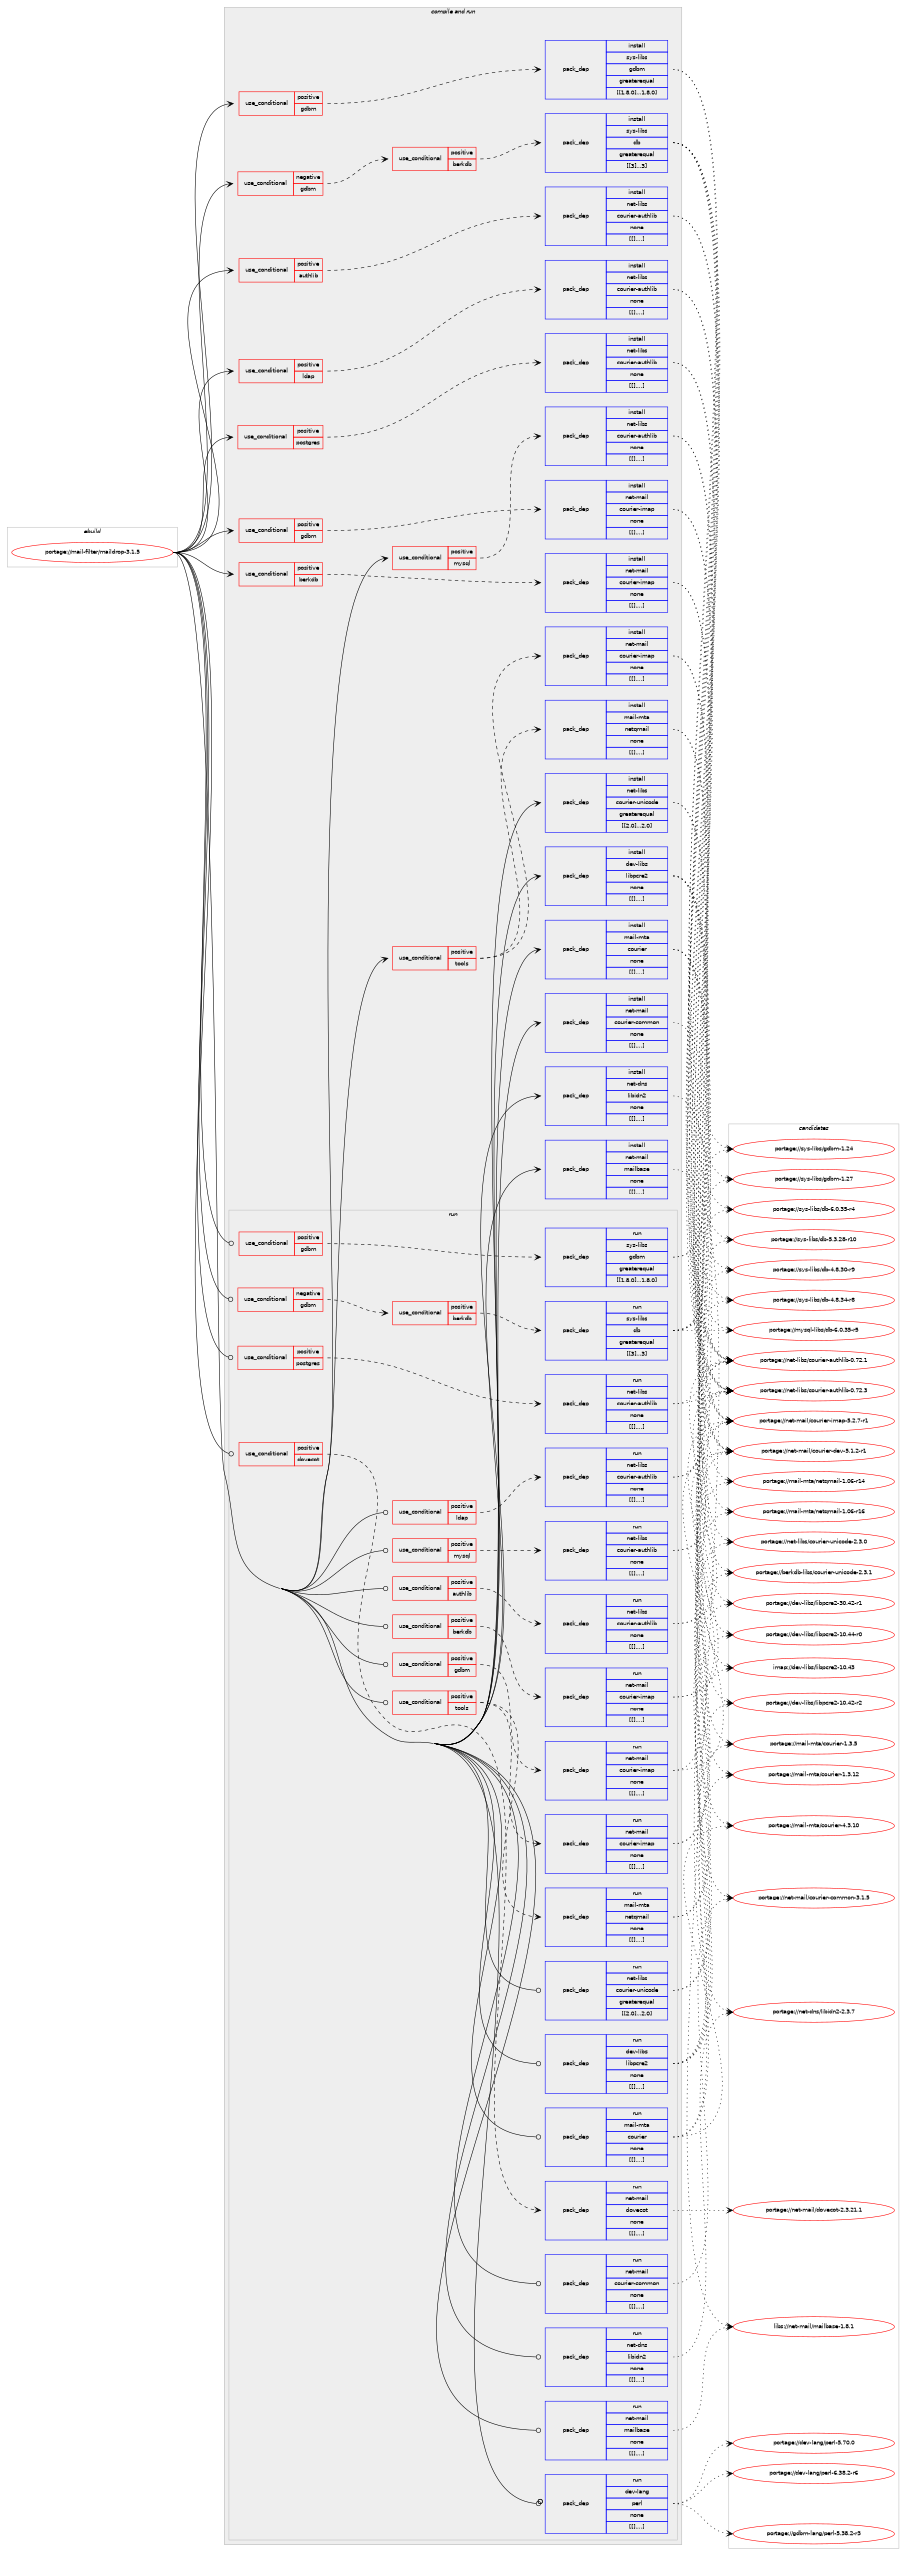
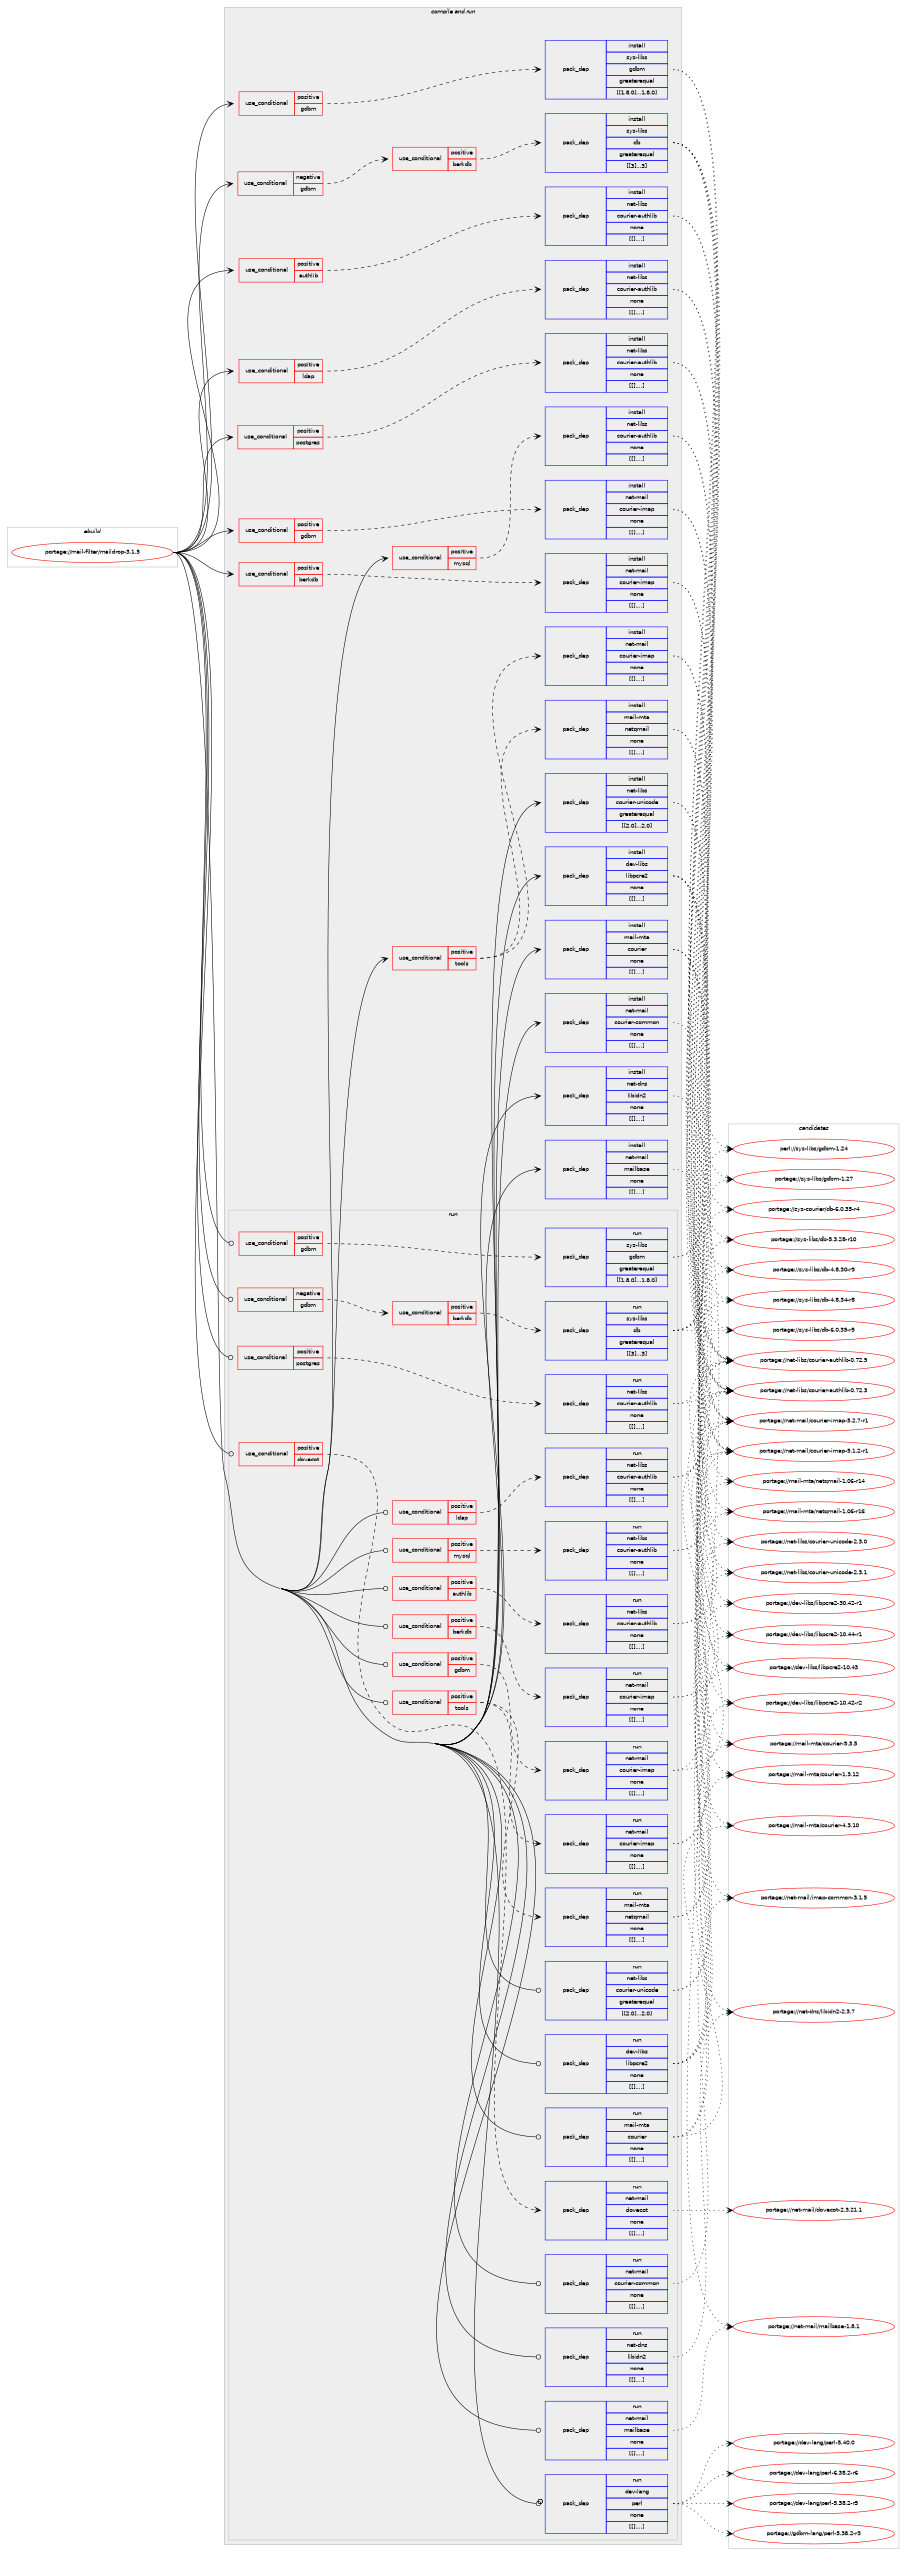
node "portage://sys-libs/gdbm-1.24": label "portage://sys-libs/gdbm-1.24" -> "perl://sys-libs/gdbm-1.24"
node "portage://sys-libs/db-6.0.35-r4": label "portage://sys-libs/db-6.0.35-r4" -> "portage://sys-courier/db-6.0.35-r4"
node "portage://mysql-libs/db-6.0.35-r5": label "portage://mysql-libs/db-6.0.35-r5" -> "portage://sys-libs/db-6.0.35-r5"
node "portage://net-libs/courier-authlib-0.72.1": label "portage://net-libs/courier-authlib-0.72.1" -> "portage://net-libs/courier-authlib-0.72.9"
node "portage://net-mail/courier-dev-5.1.2-r1": label "portage://net-mail/courier-dev-5.1.2-r1" -> "portage://net-mail/courier-imap-5.1.2-r1"
node "portage://berkdb-libs/courier-unicode-2.3.1": label "portage://berkdb-libs/courier-unicode-2.3.1" -> "portage://net-libs/courier-unicode-2.3.1"
node "portage://dev-libs/libpcre2-10.44-r0": label "portage://dev-libs/libpcre2-10.44-r0" -> "portage://dev-libs/libpcre2-10.44-r1"
node "imap://dev-libs/libpcre2-10.43": label "imap://dev-libs/libpcre2-10.43" -> "portage://dev-libs/libpcre2-10.43"
node "portage://mail-mta/courier-1.3.5": label "portage://mail-mta/courier-1.3.5" -> "portage://mail-mta/courier-9.3.5"
node "portage://net-mail/courier-common-3.1.5": label "portage://net-mail/courier-common-3.1.5" -> "portage://net-mail/imap-common-3.1.5"
node "libs://net-mail/mailbase-1.8.1": label "libs://net-mail/mailbase-1.8.1" -> "portage://net-mail/mailbase-1.8.1"
node "portage://dev-lang/perl-5.70.0": label "portage://dev-lang/perl-5.70.0" -> "portage://dev-lang/perl-5.40.0"
node "portage://dev-lang/perl-5.38.2-r5": added
